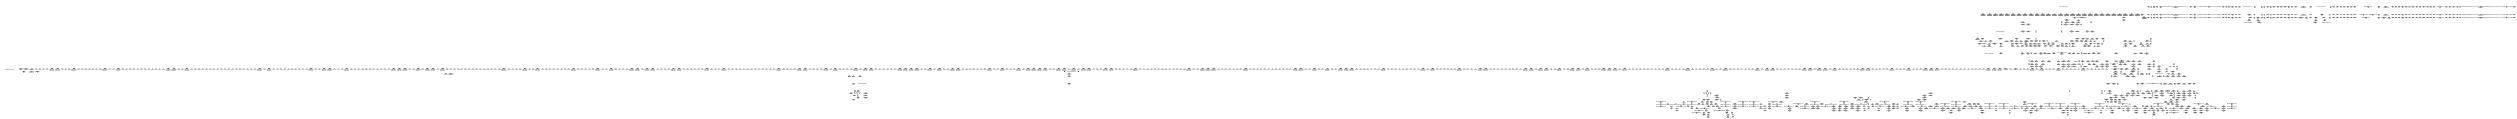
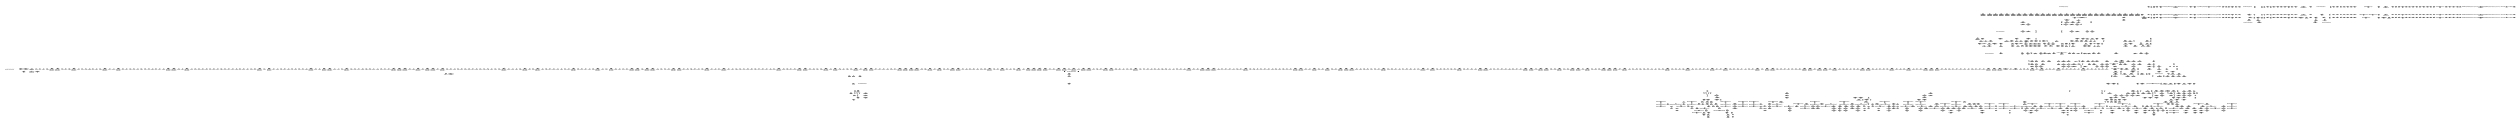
node "CE0x50e2770": removed
